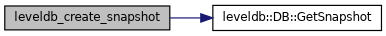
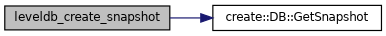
node "leveldb::DB::GetSnapshot": label "leveldb::DB::GetSnapshot" -> "create::DB::GetSnapshot"
